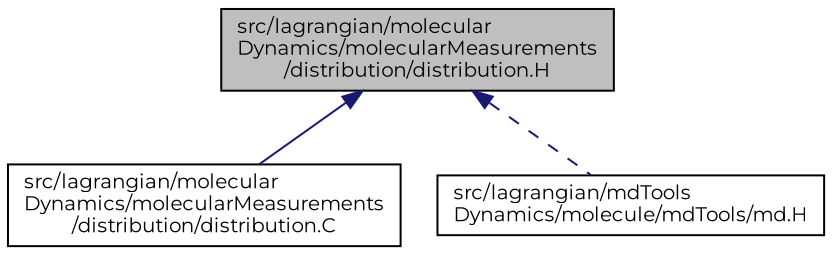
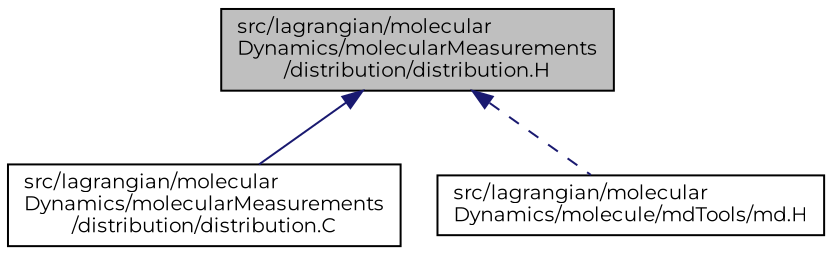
node "src/lagrangian/mdTools Dynamics/molecule/mdTools/md.H": label "src/lagrangian/mdTools Dynamics/molecule/mdTools/md.H" -> "src/lagrangian/molecular Dynamics/molecule/mdTools/md.H"
